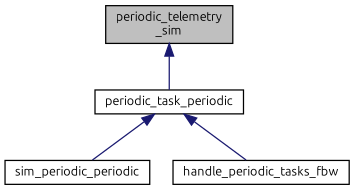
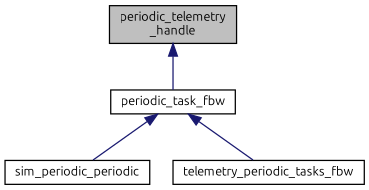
node "periodic_telemetry _sim": label "periodic_telemetry _sim" -> "periodic_telemetry _handle"
node "periodic_task_periodic": label "periodic_task_periodic" -> "periodic_task_fbw"
node "handle_periodic_tasks_fbw": label "handle_periodic_tasks_fbw" -> "telemetry_periodic_tasks_fbw"
